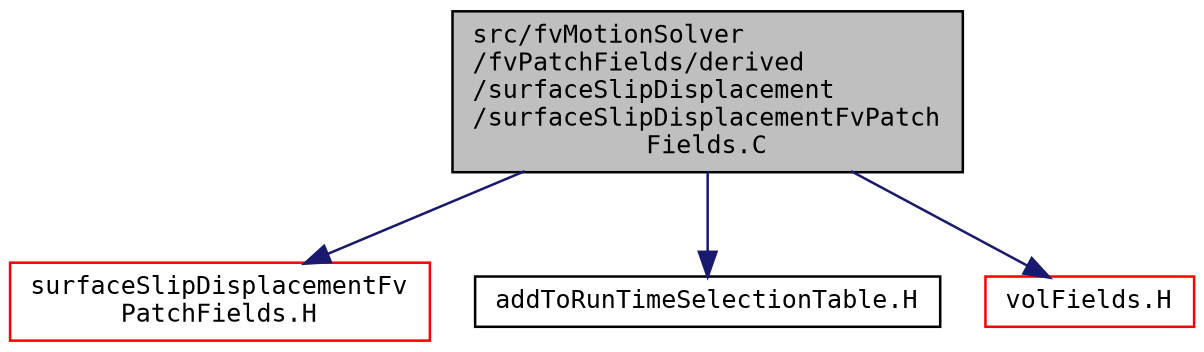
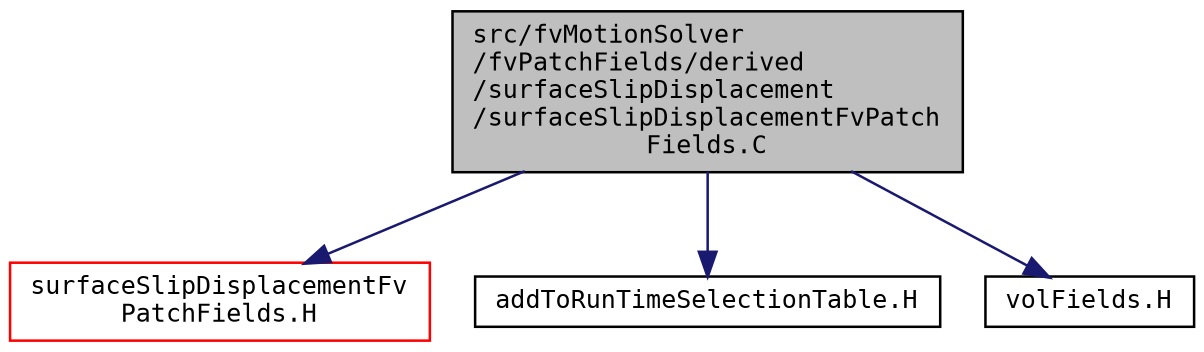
node "volFields.H": color red -> black
